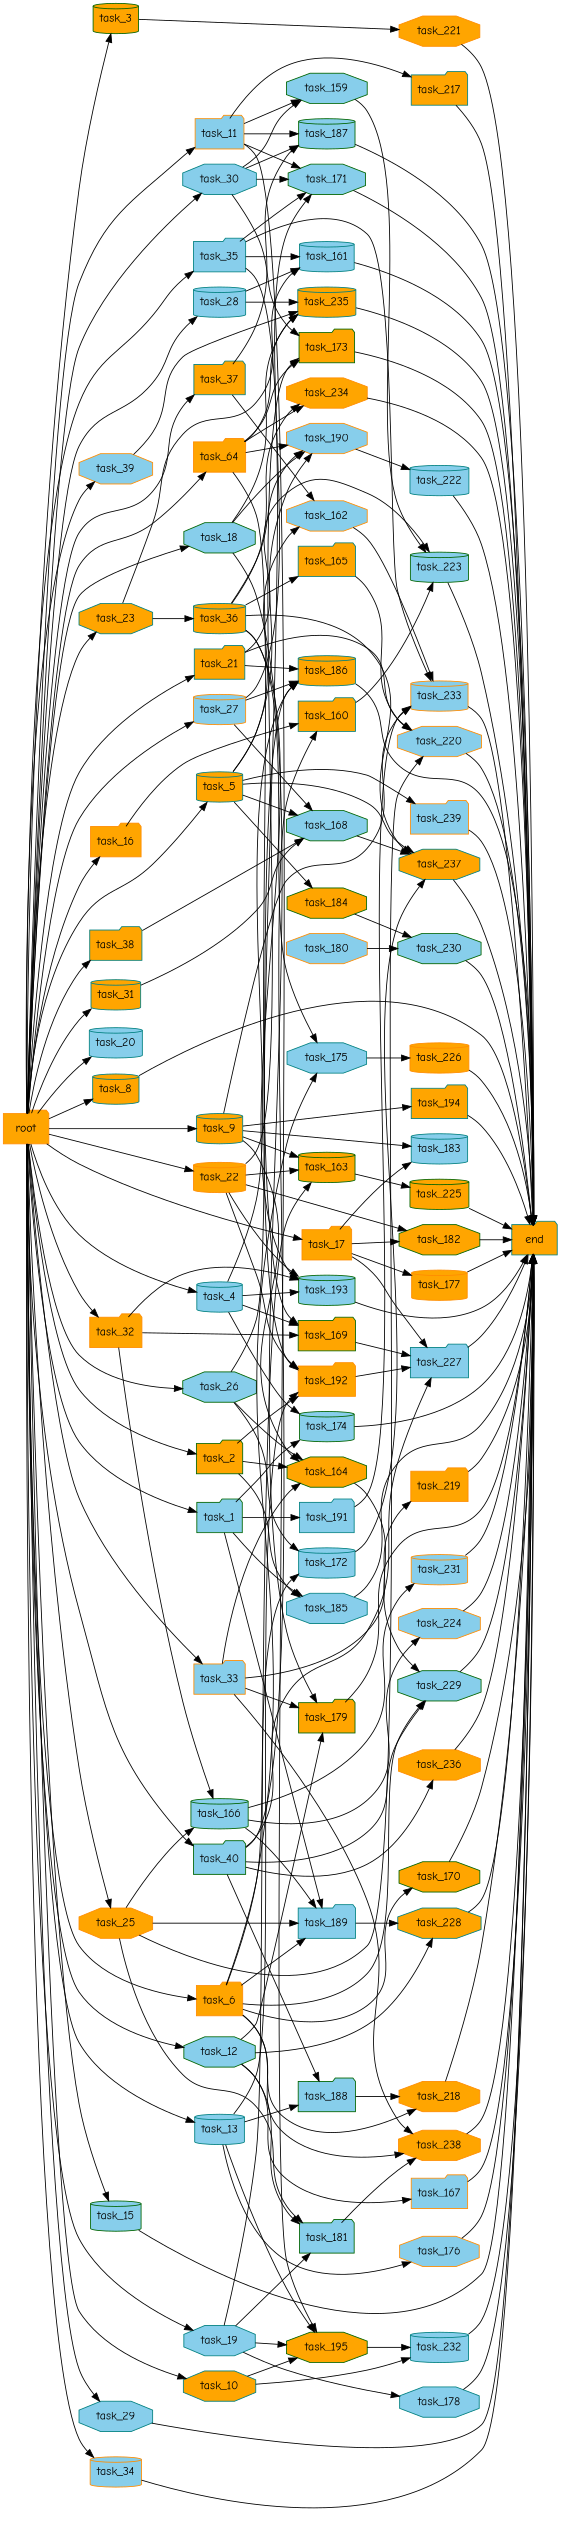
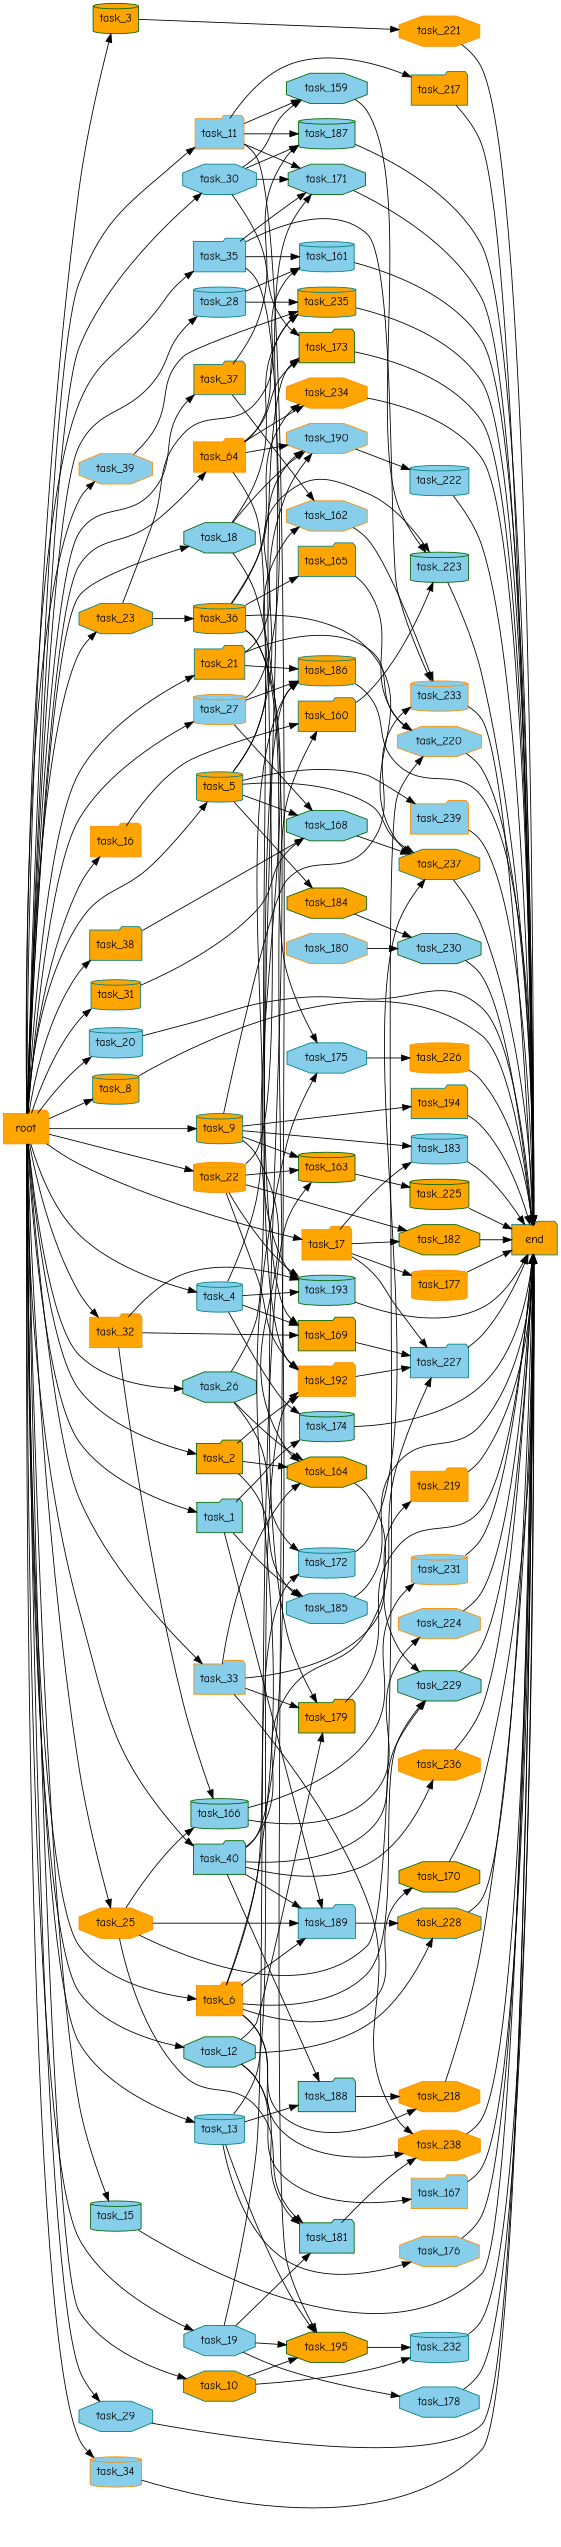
edge "task_20" -> "end": added
edge "task_183" -> "end": added
node "task_191": removed
edge "task_166" -> "task_189": now "task_40" -> "task_189"
